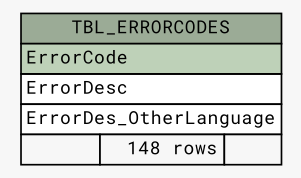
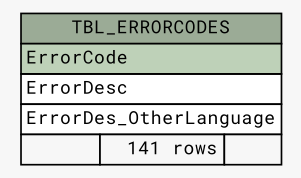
node "TBL_ERRORCODES": text "148 rows" -> "141 rows"
